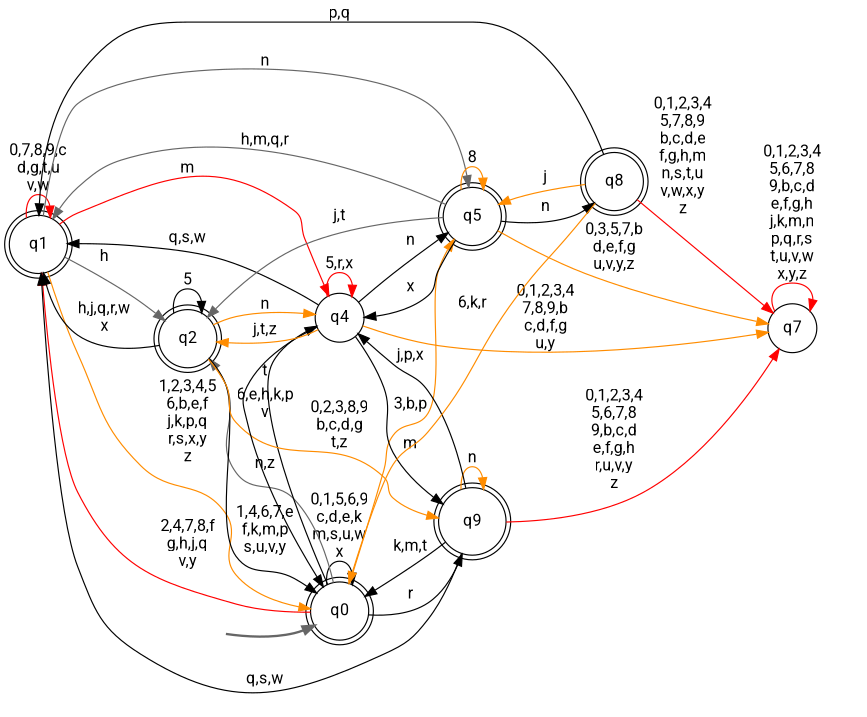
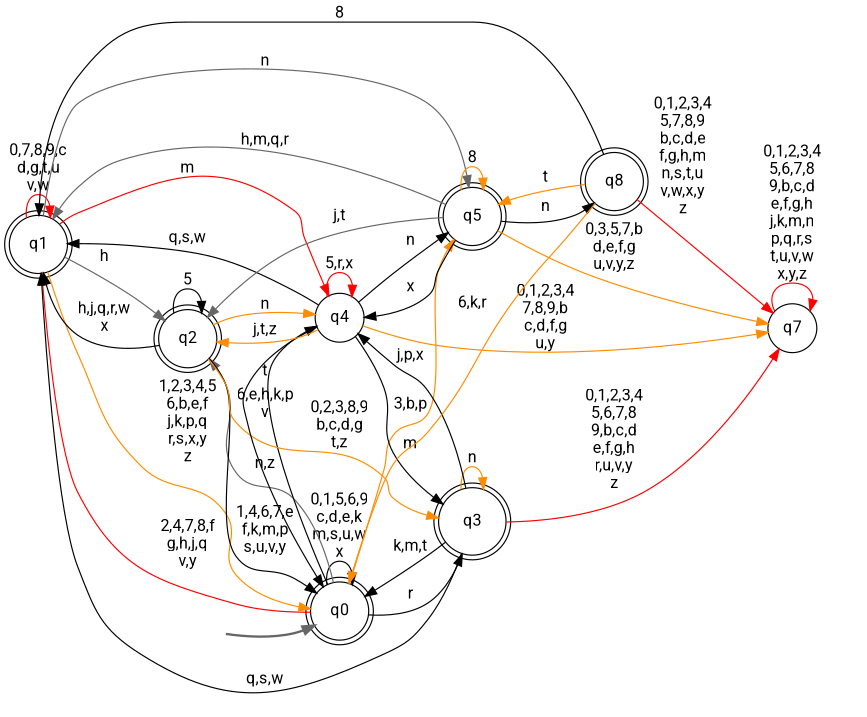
edge "q8" -> "q1": label "p,q" -> "8"
edge "q8" -> "q5": label "j" -> "t"
node "q9": label "q9" -> "q3"
